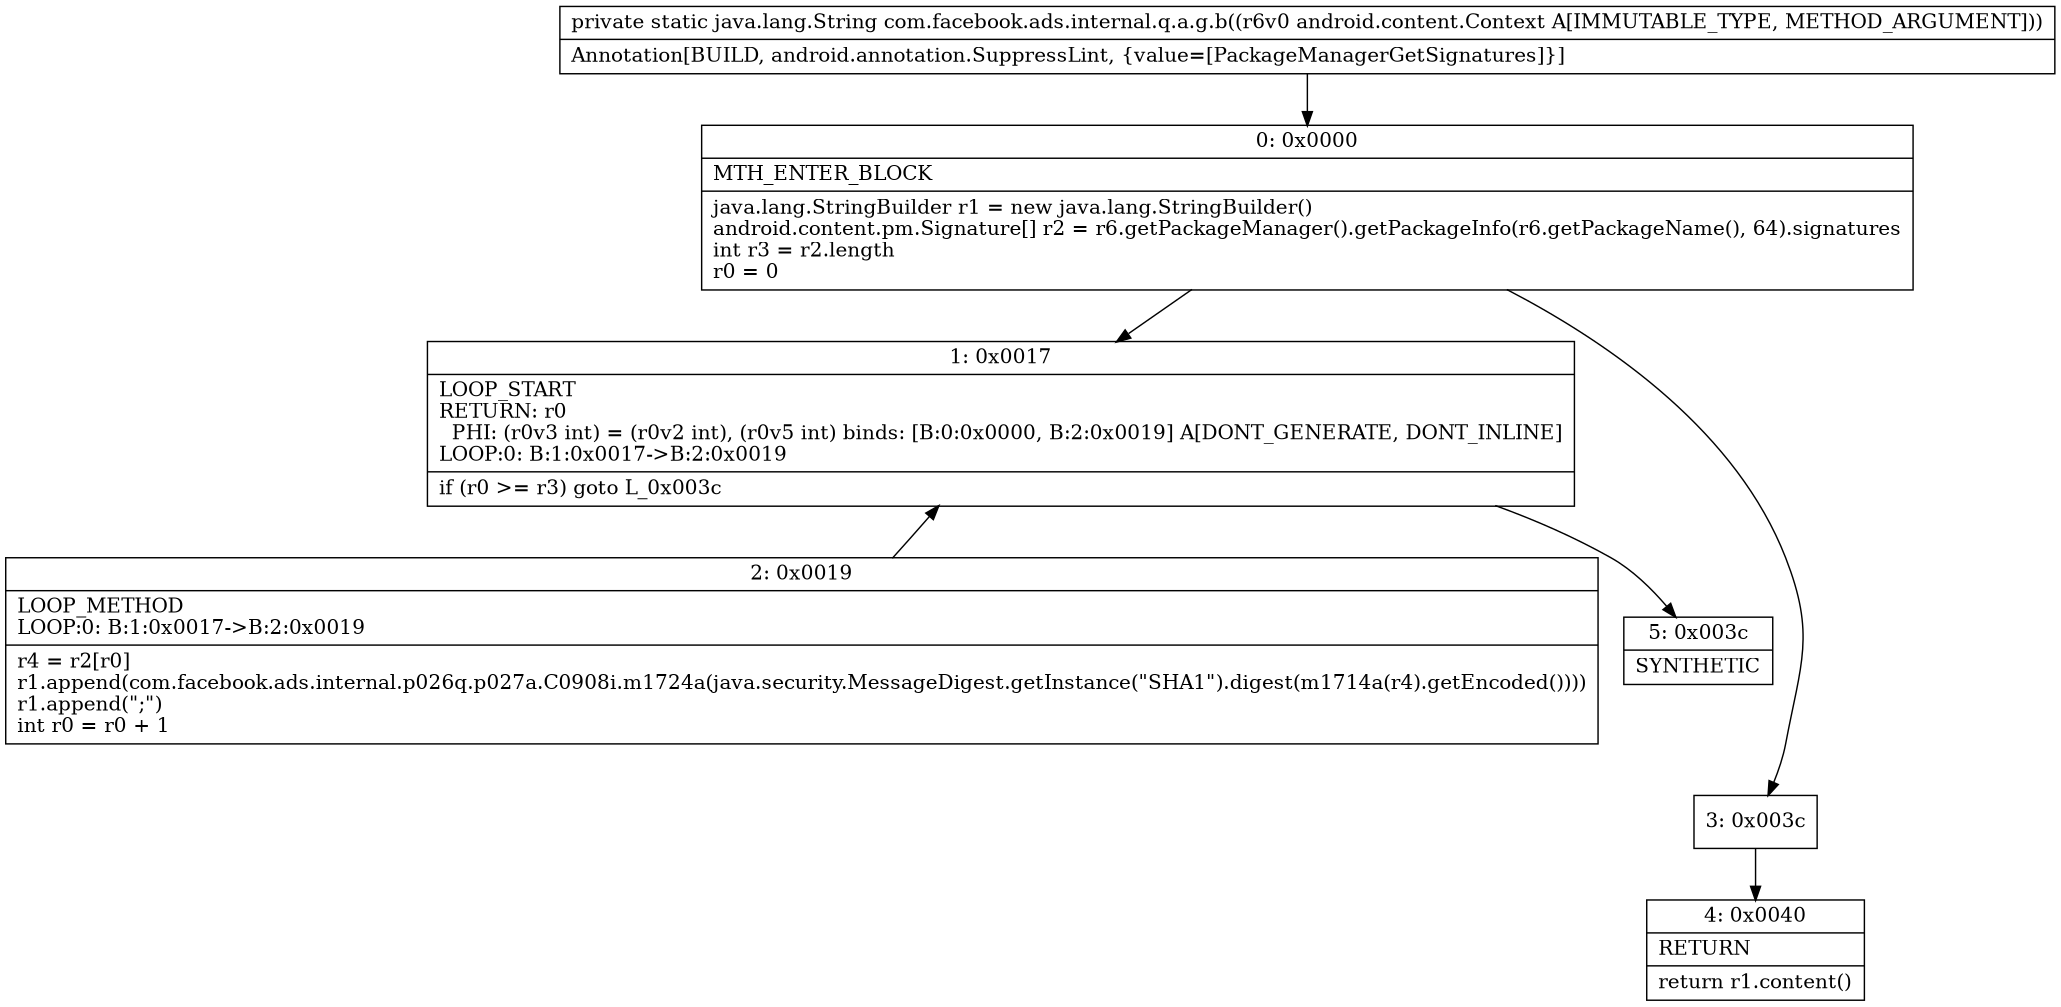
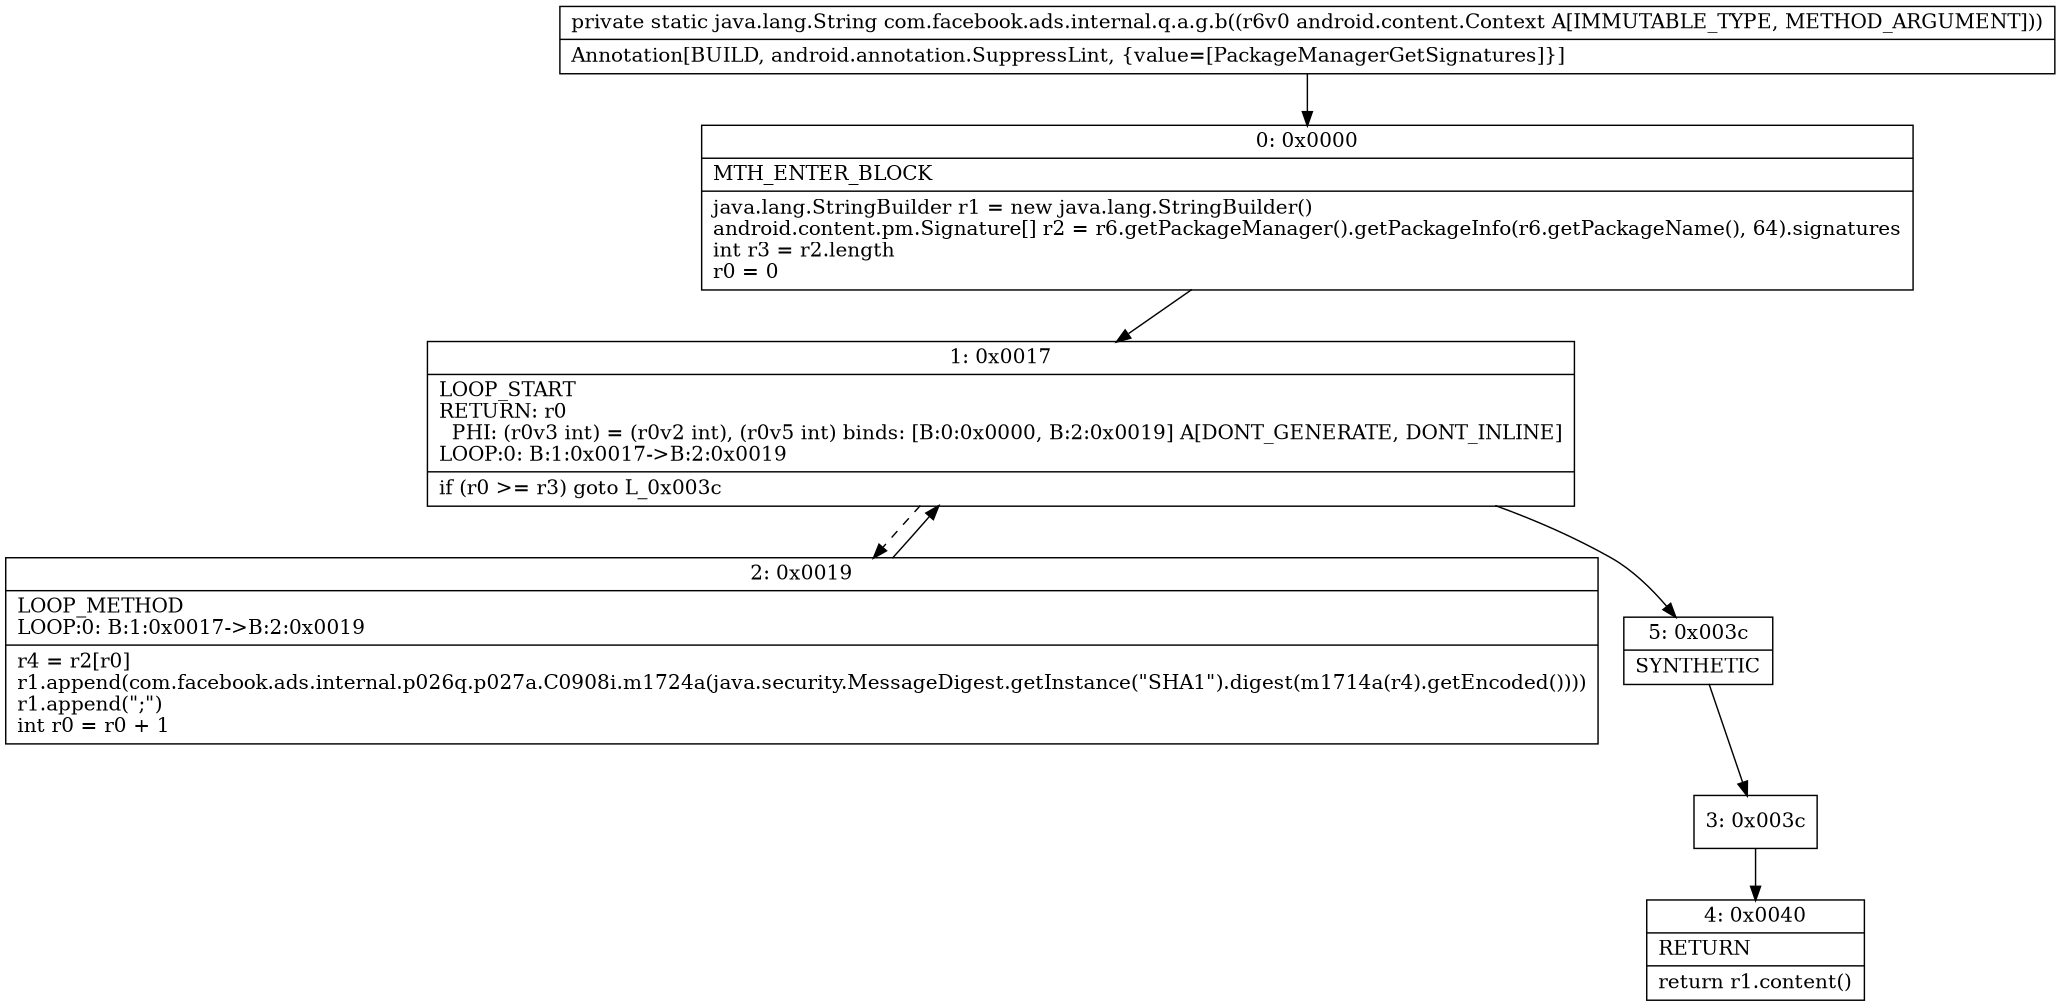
edge "0: 0x0000" -> "3: 0x003c": now "5: 0x003c" -> "3: 0x003c"
edge "1: 0x0017" -> "2: 0x0019": added
